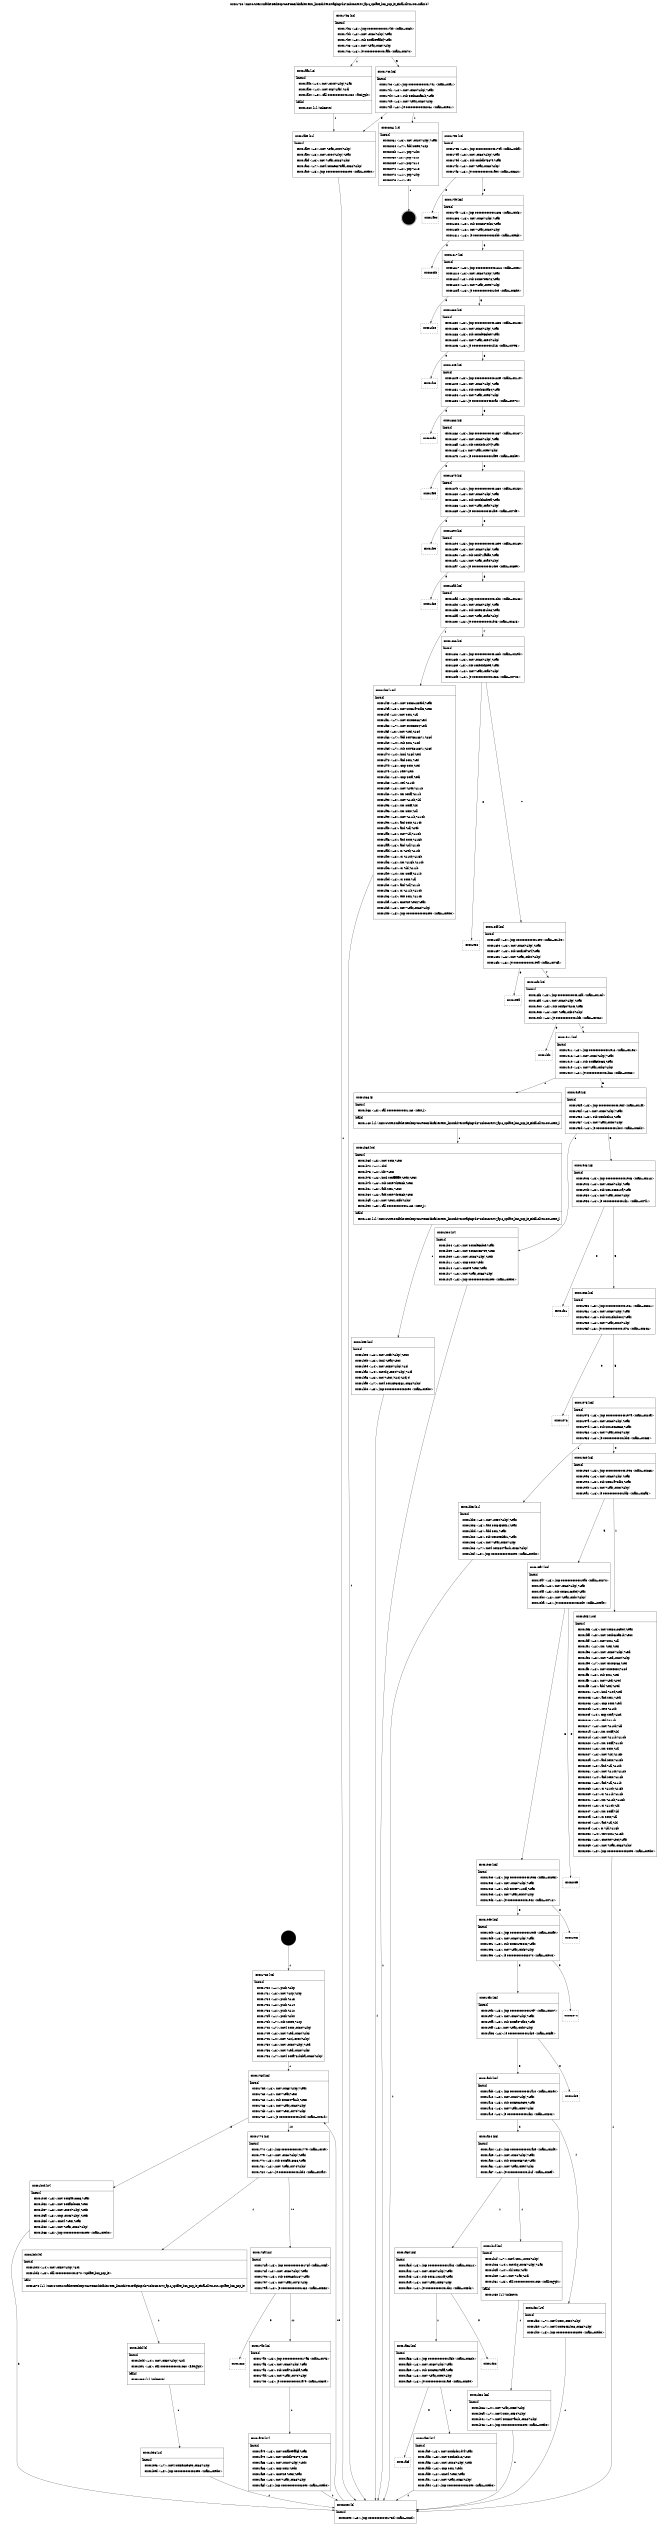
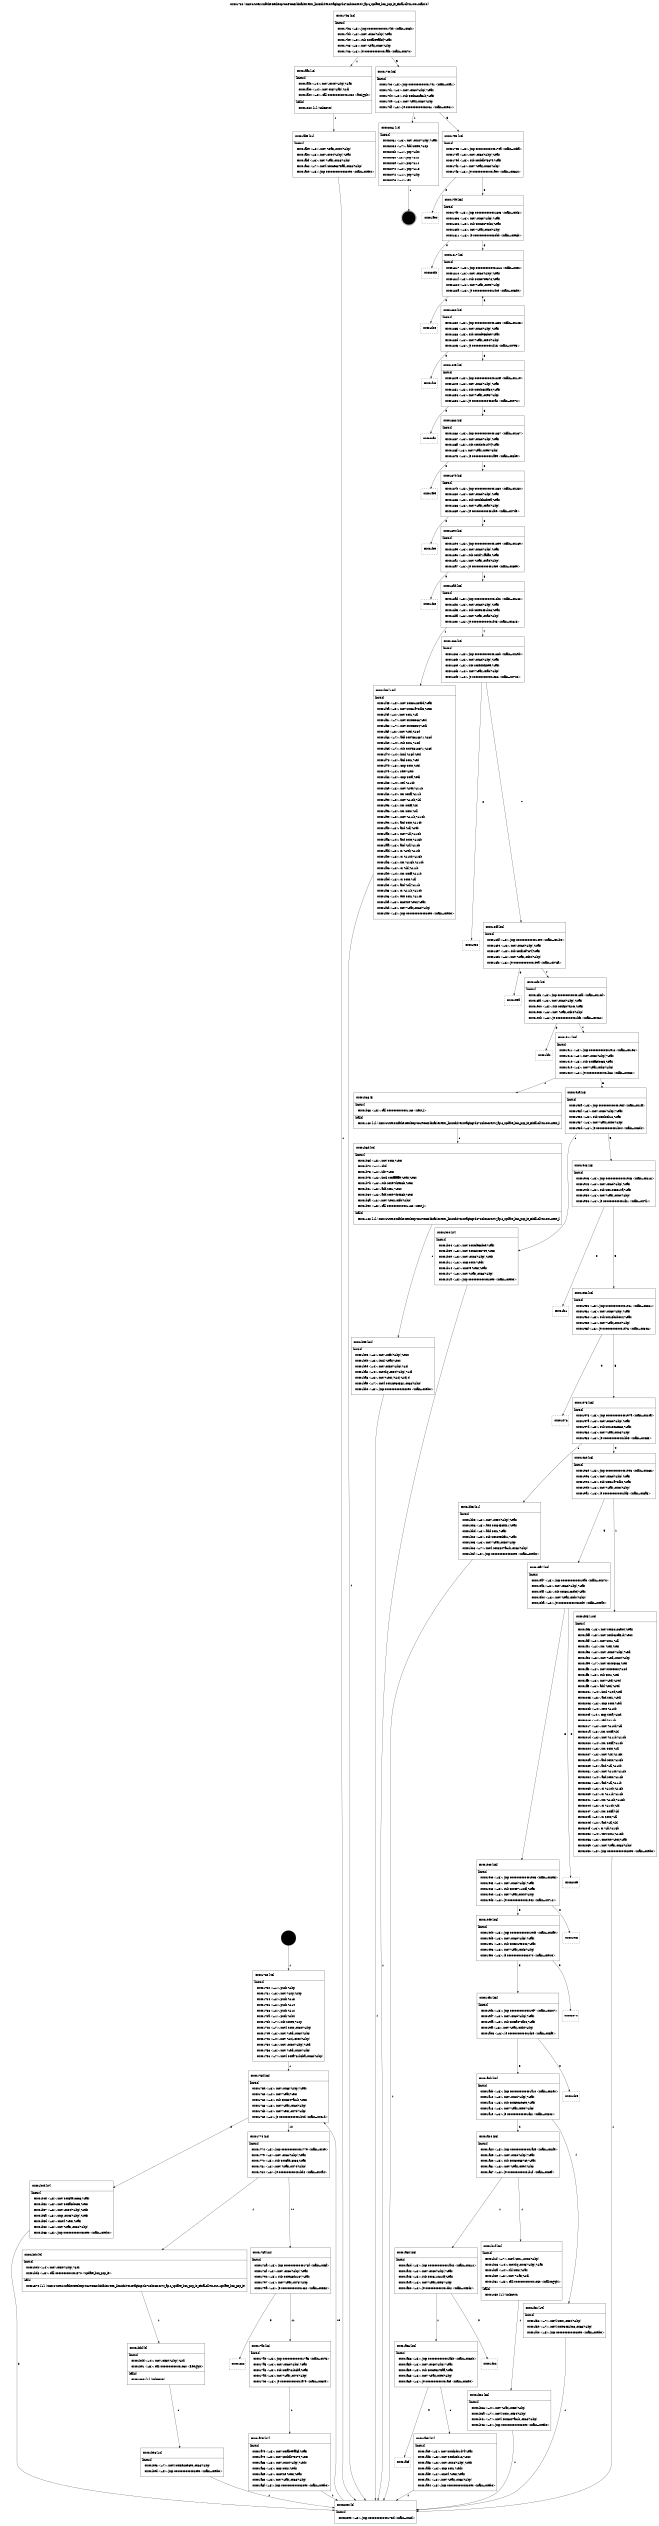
edge "0x4017cc [25]" -> "0x401ab9 [21]": now "0x4017cc [25]" -> "0x4017e5 [25]"
edge "0x401817 [25]" -> "0x401830 [25]": reversed
